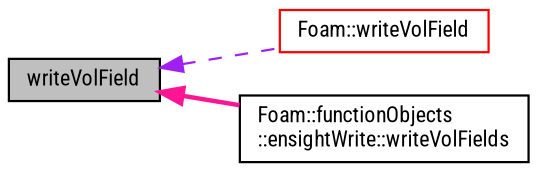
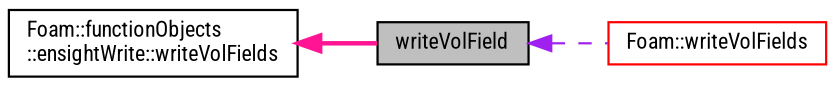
node "Foam::writeVolField": label "Foam::writeVolField" -> "Foam::writeVolFields"
edge "Foam::functionObjects ::ensightWrite::writeVolFields" -> "writeVolField": reversed
